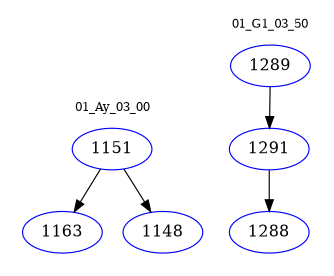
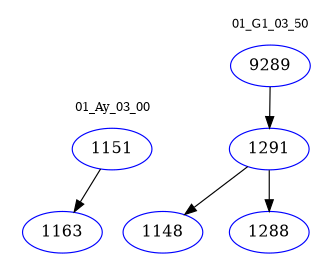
node "1289": label "1289" -> "9289"
edge "1151" -> "1148": now "1291" -> "1148"
